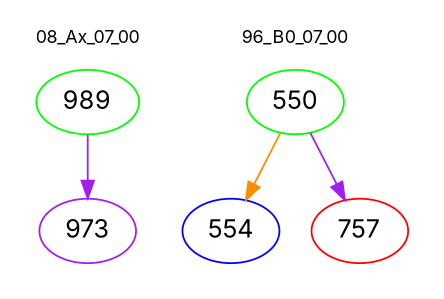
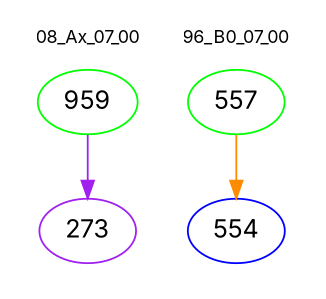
node "989": label "989" -> "959"
node "550": label "550" -> "557"
node "973": label "973" -> "273"
node "757": removed
